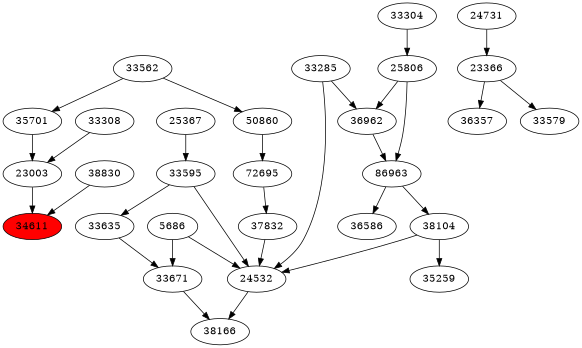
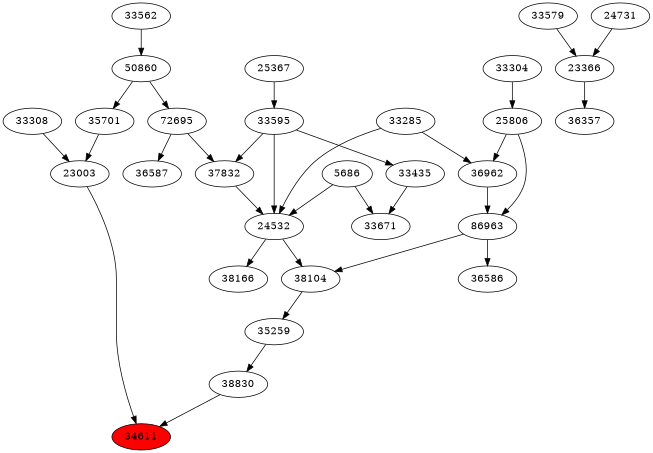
edge "33562" -> "35701": now "50860" -> "35701"
edge "23366" -> "33579": reversed
edge "33595" -> "37832": added
node "36587": added
node "33635": label "33635" -> "33435"
edge "38104" -> "24532": reversed
edge "33671" -> "38166": removed
edge "35259" -> "38830": added
